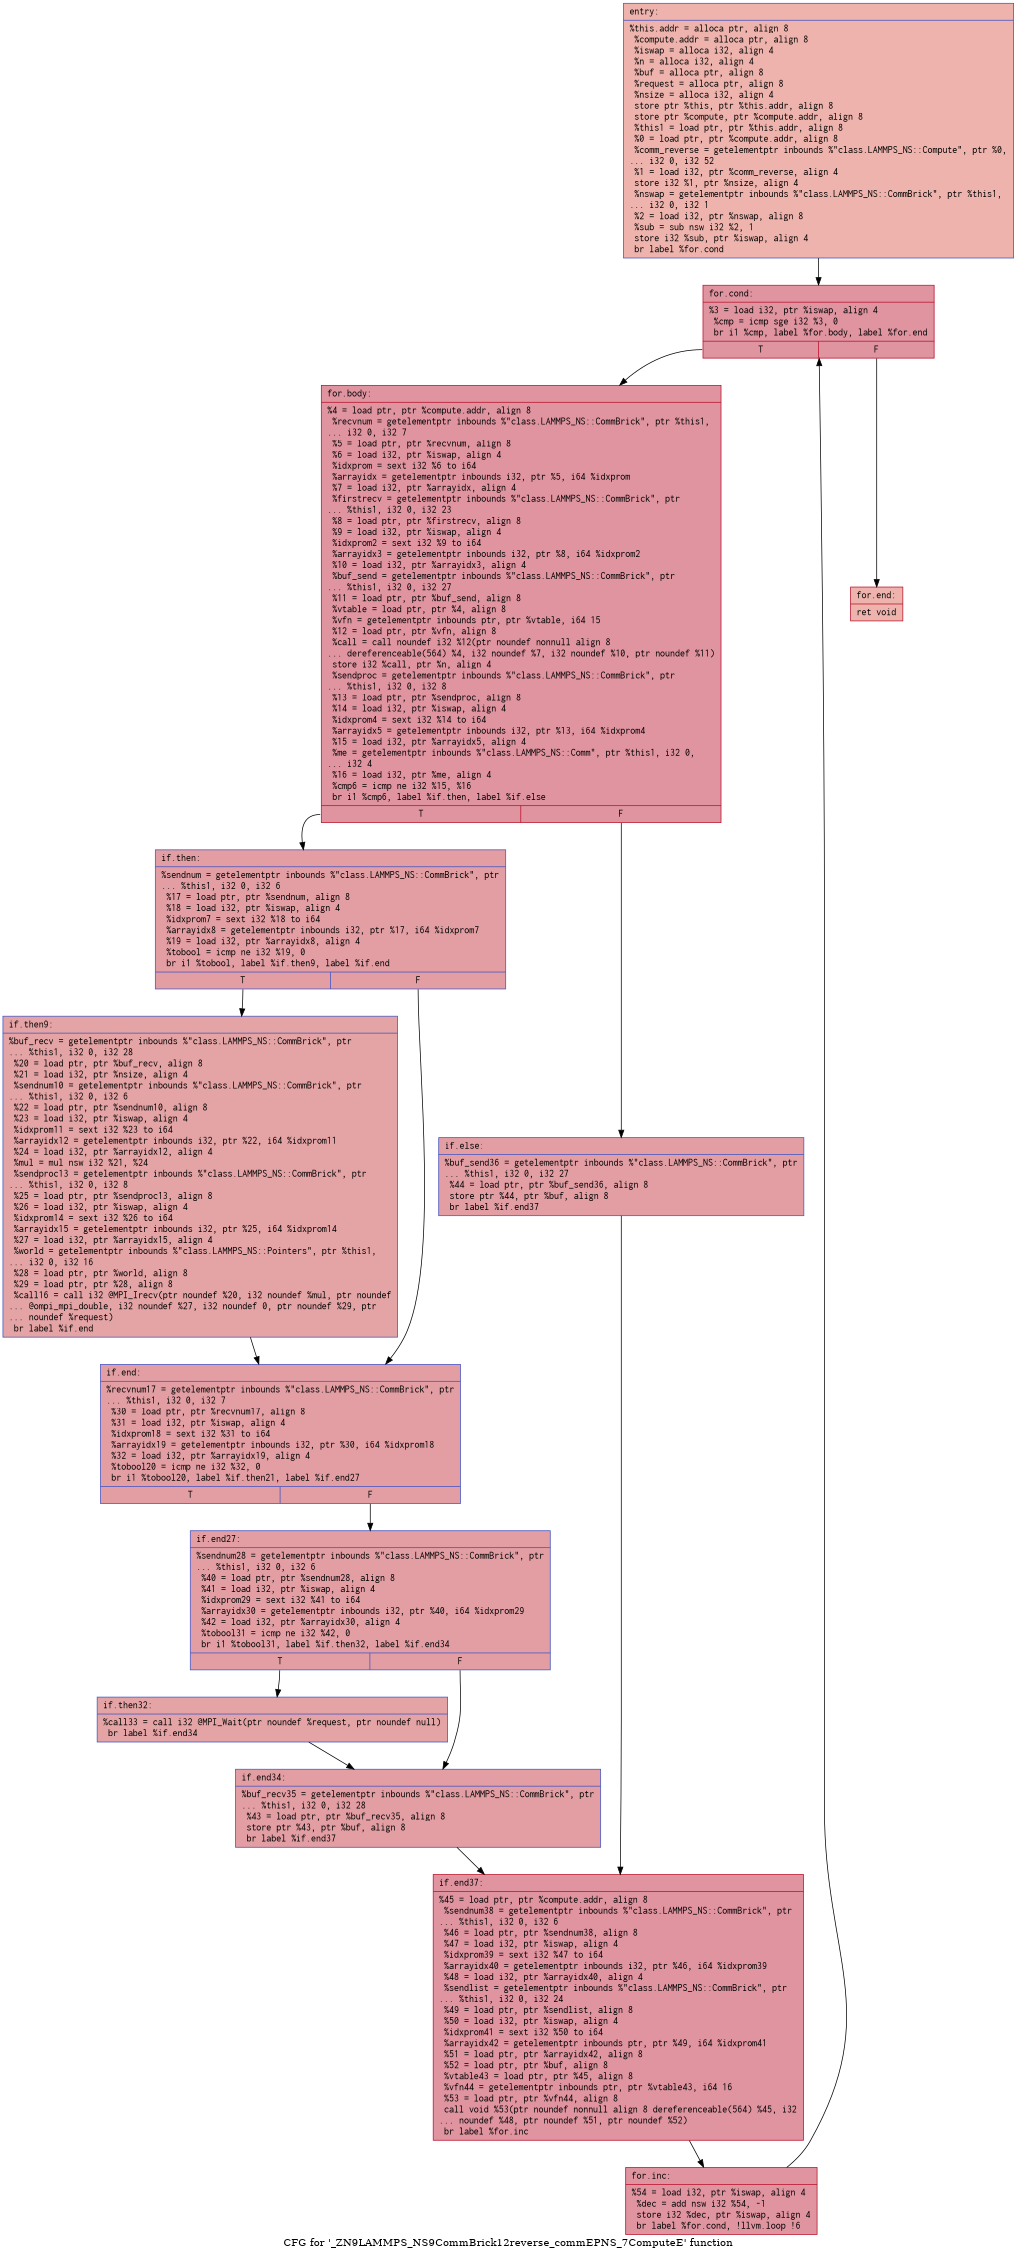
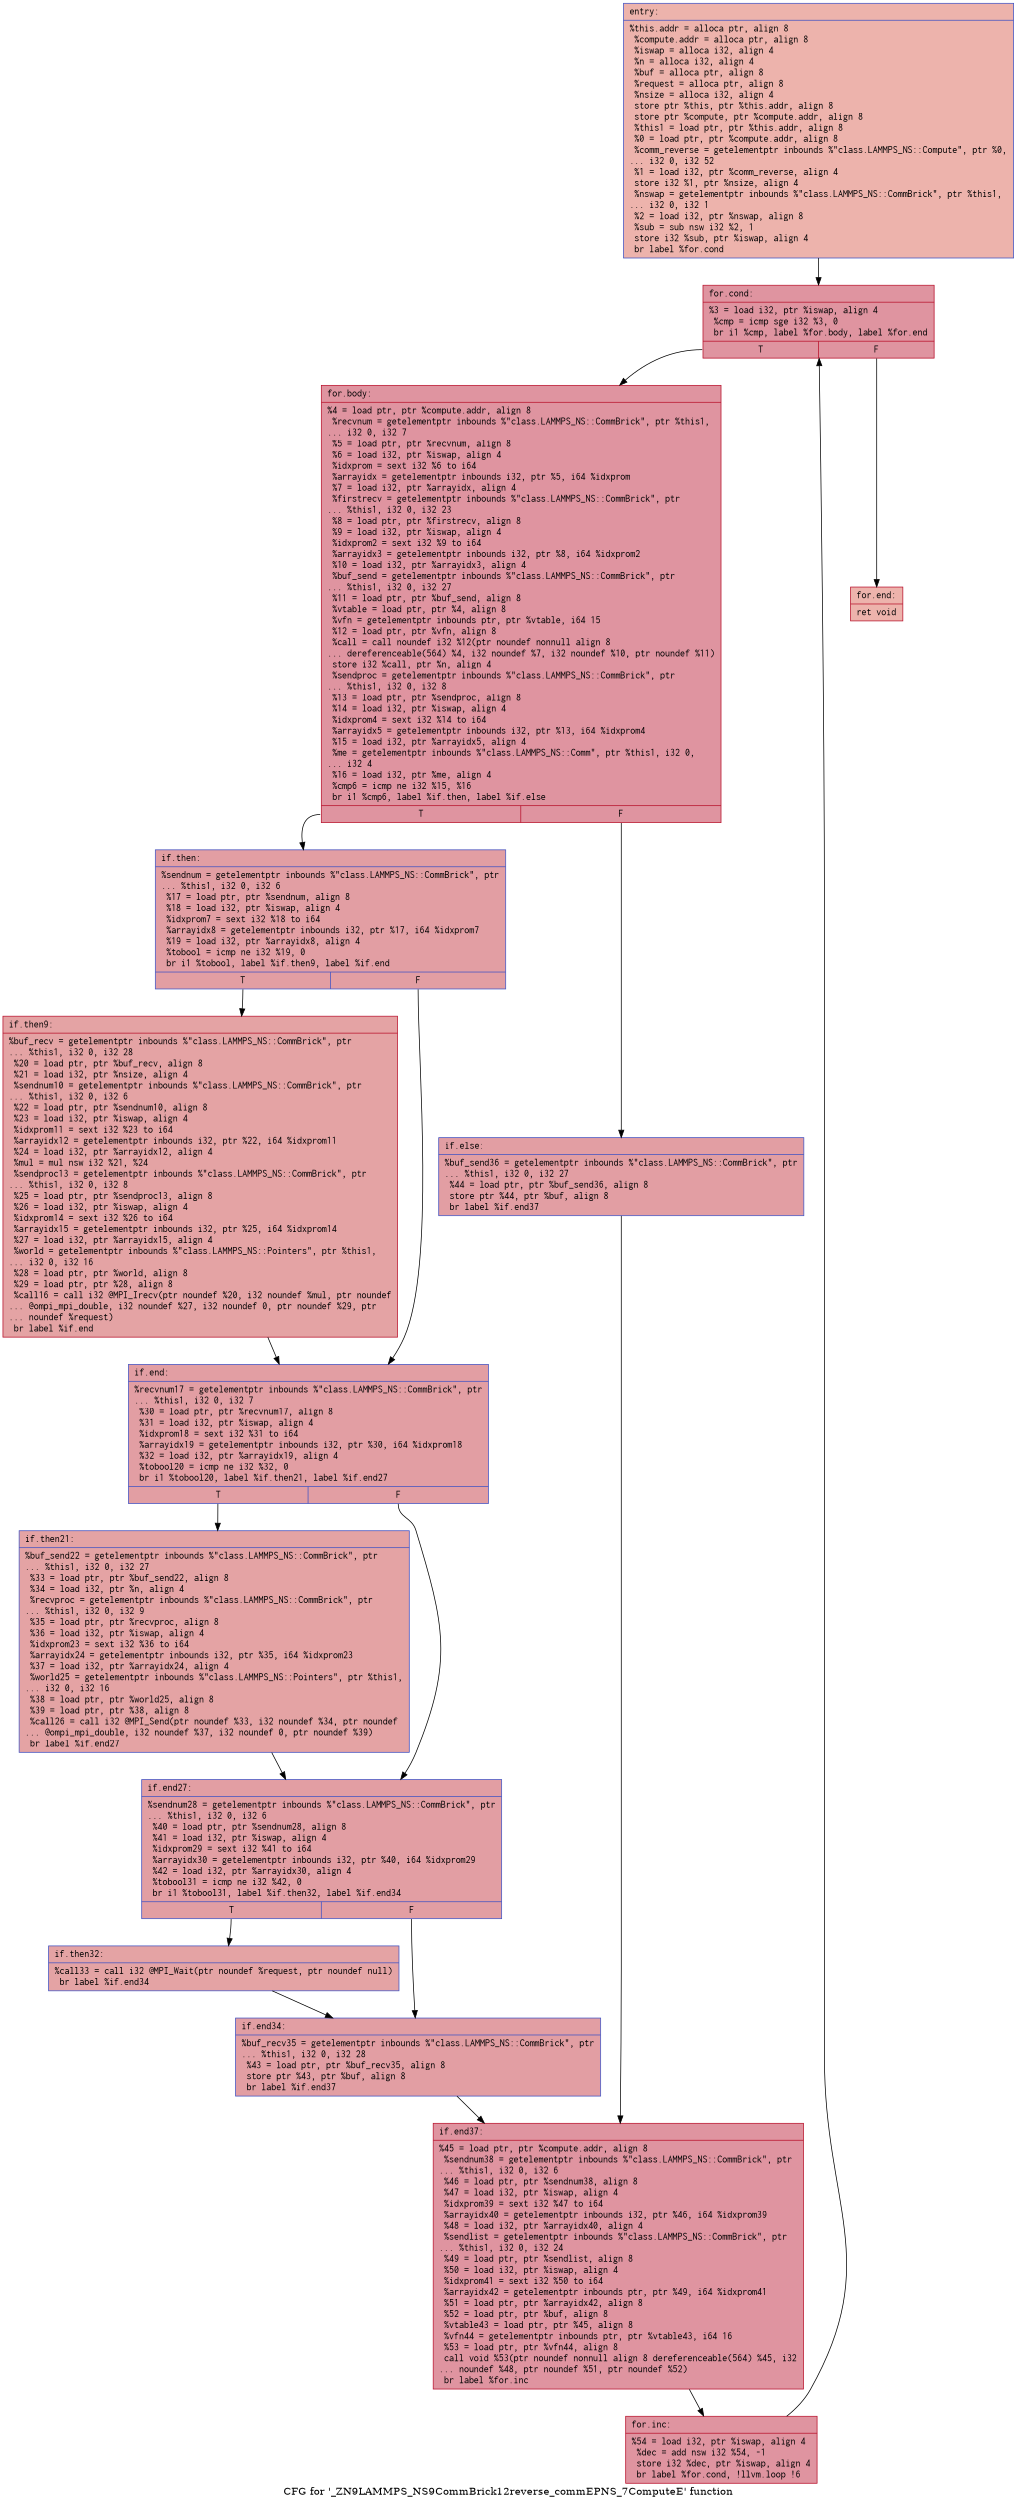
node "if.then9:": color #3d50c3ff -> #b70d28ff
node "if.then21:": added
